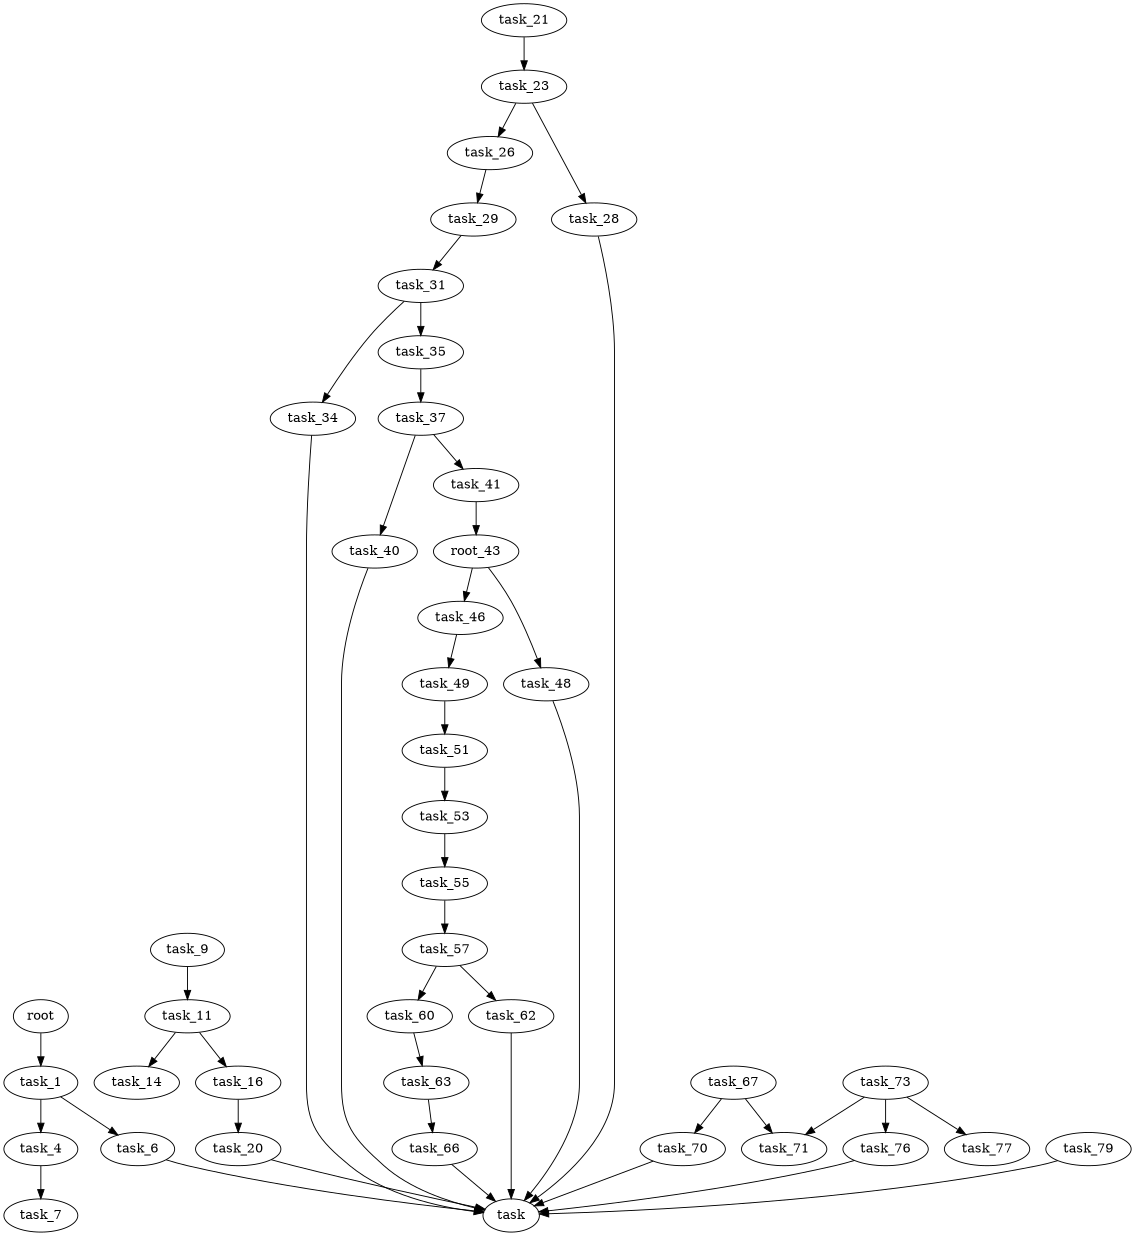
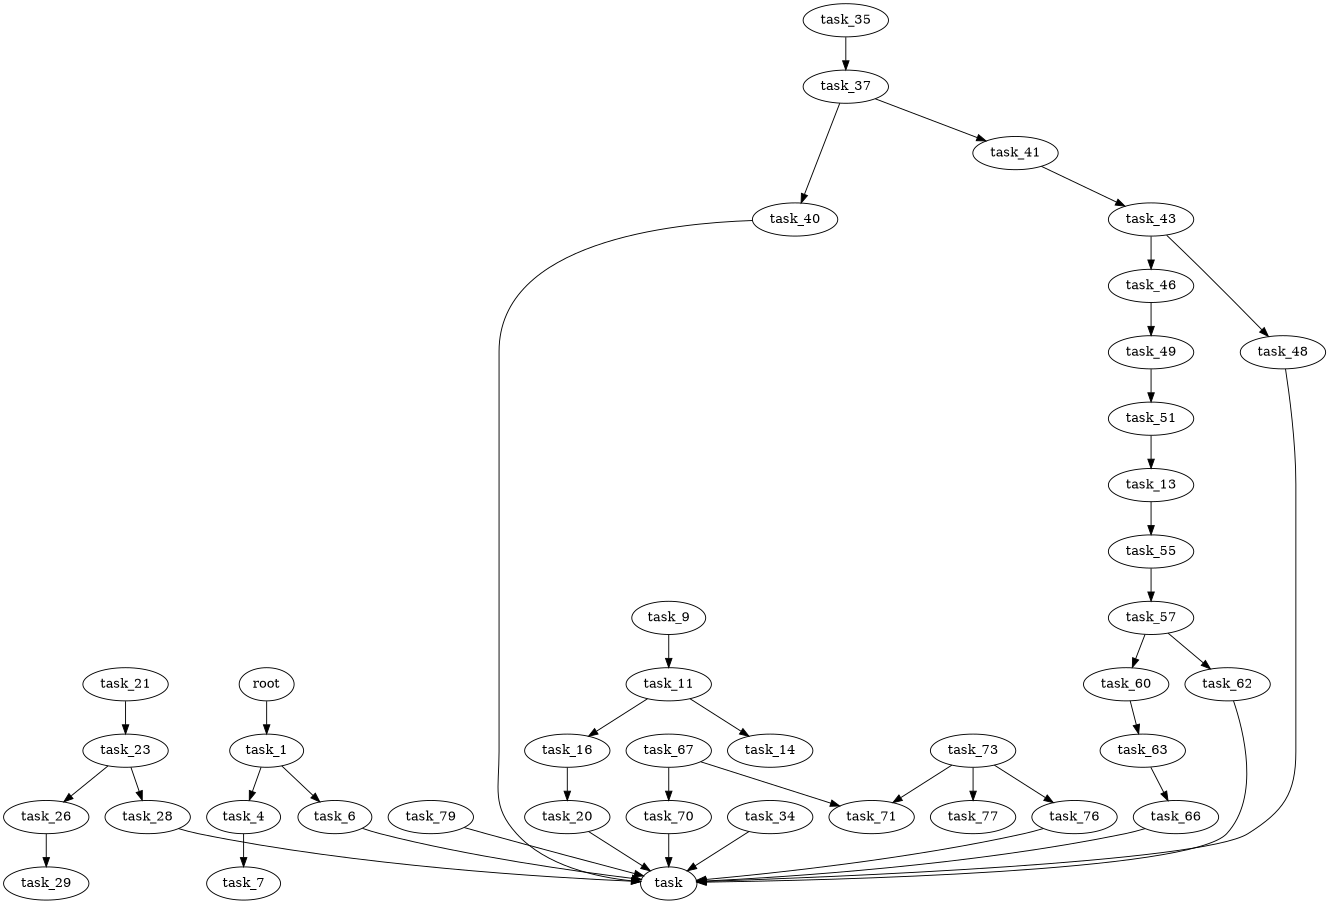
node "task_31": removed
node "root_43": label "root_43" -> "task_43"
node "task_53": label "task_53" -> "task_13"
